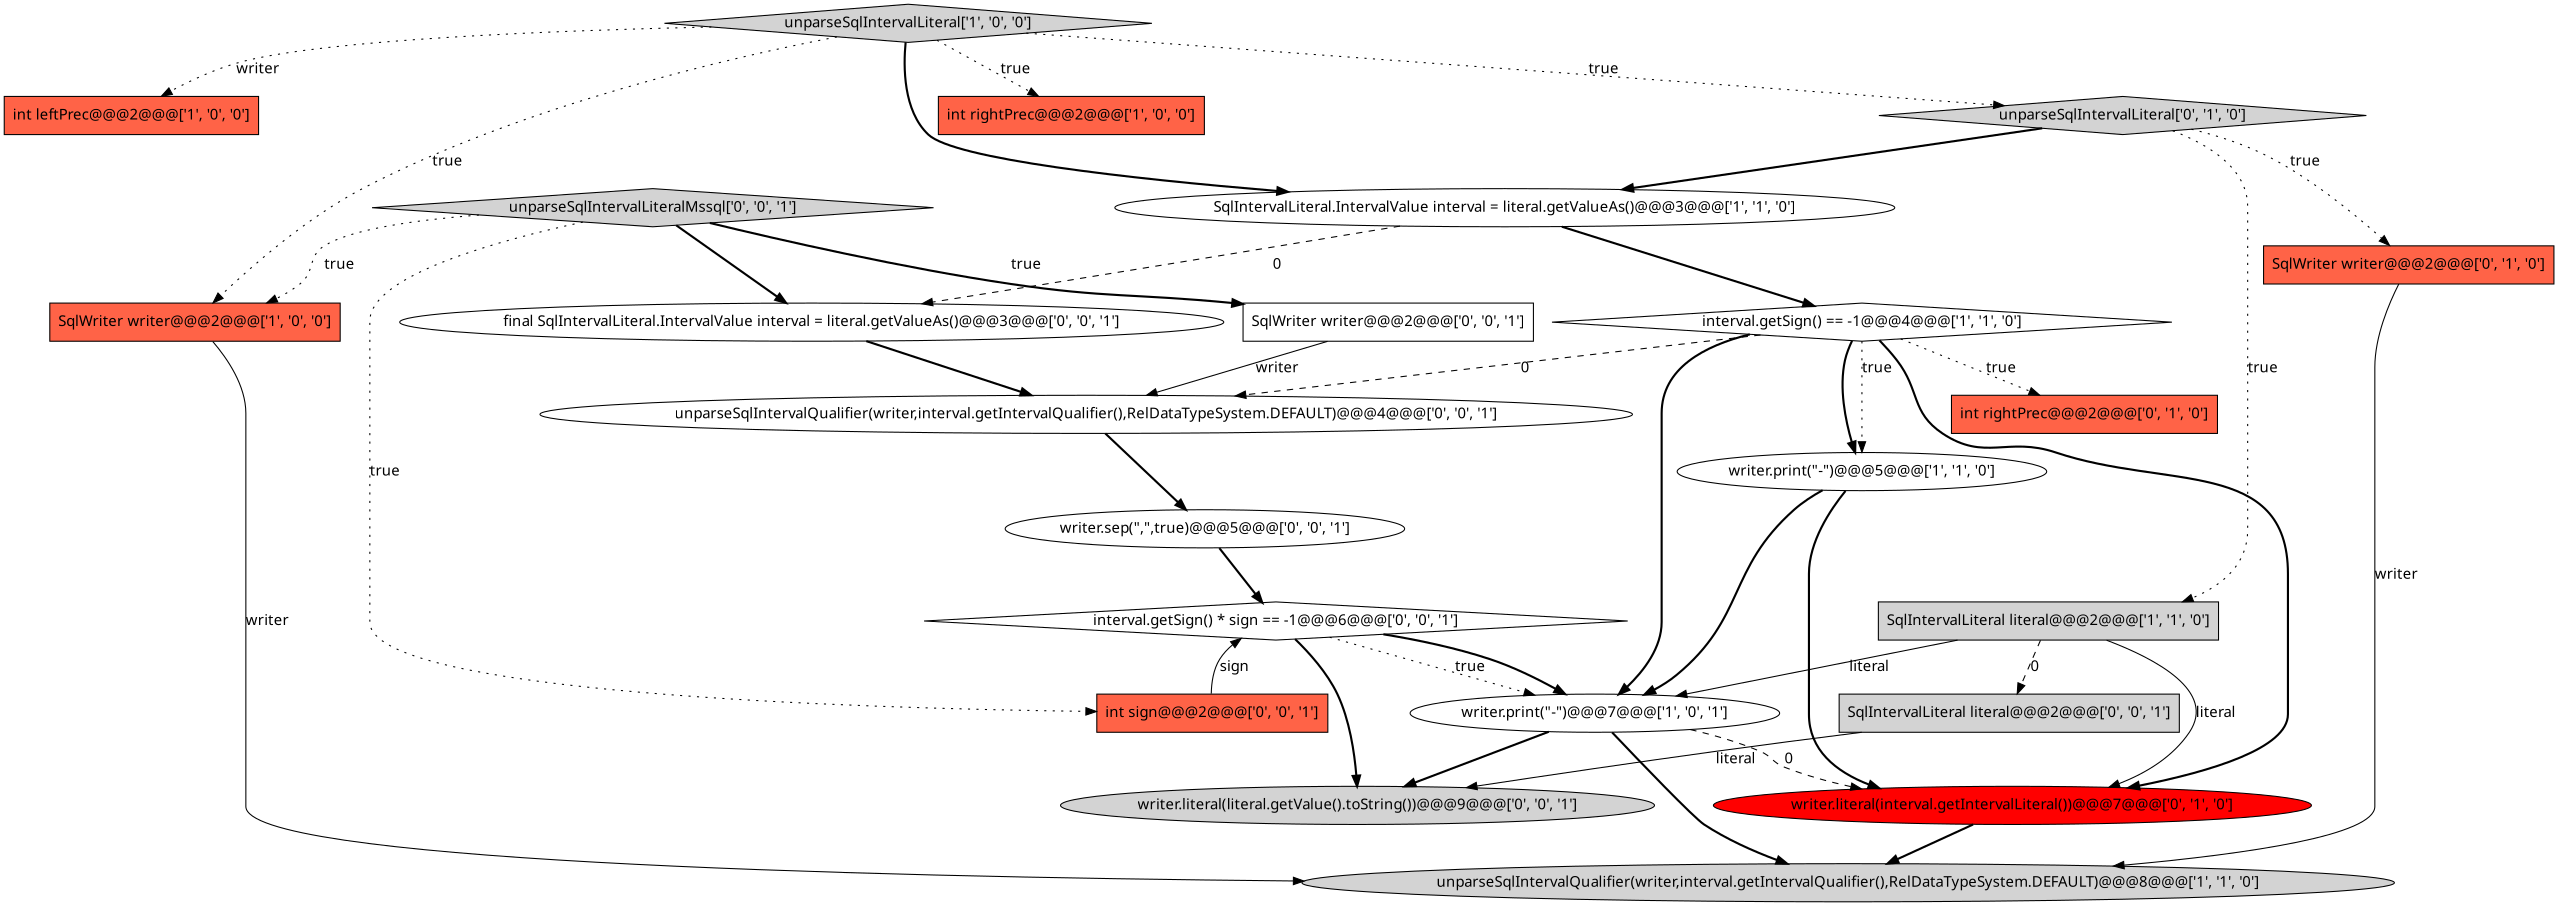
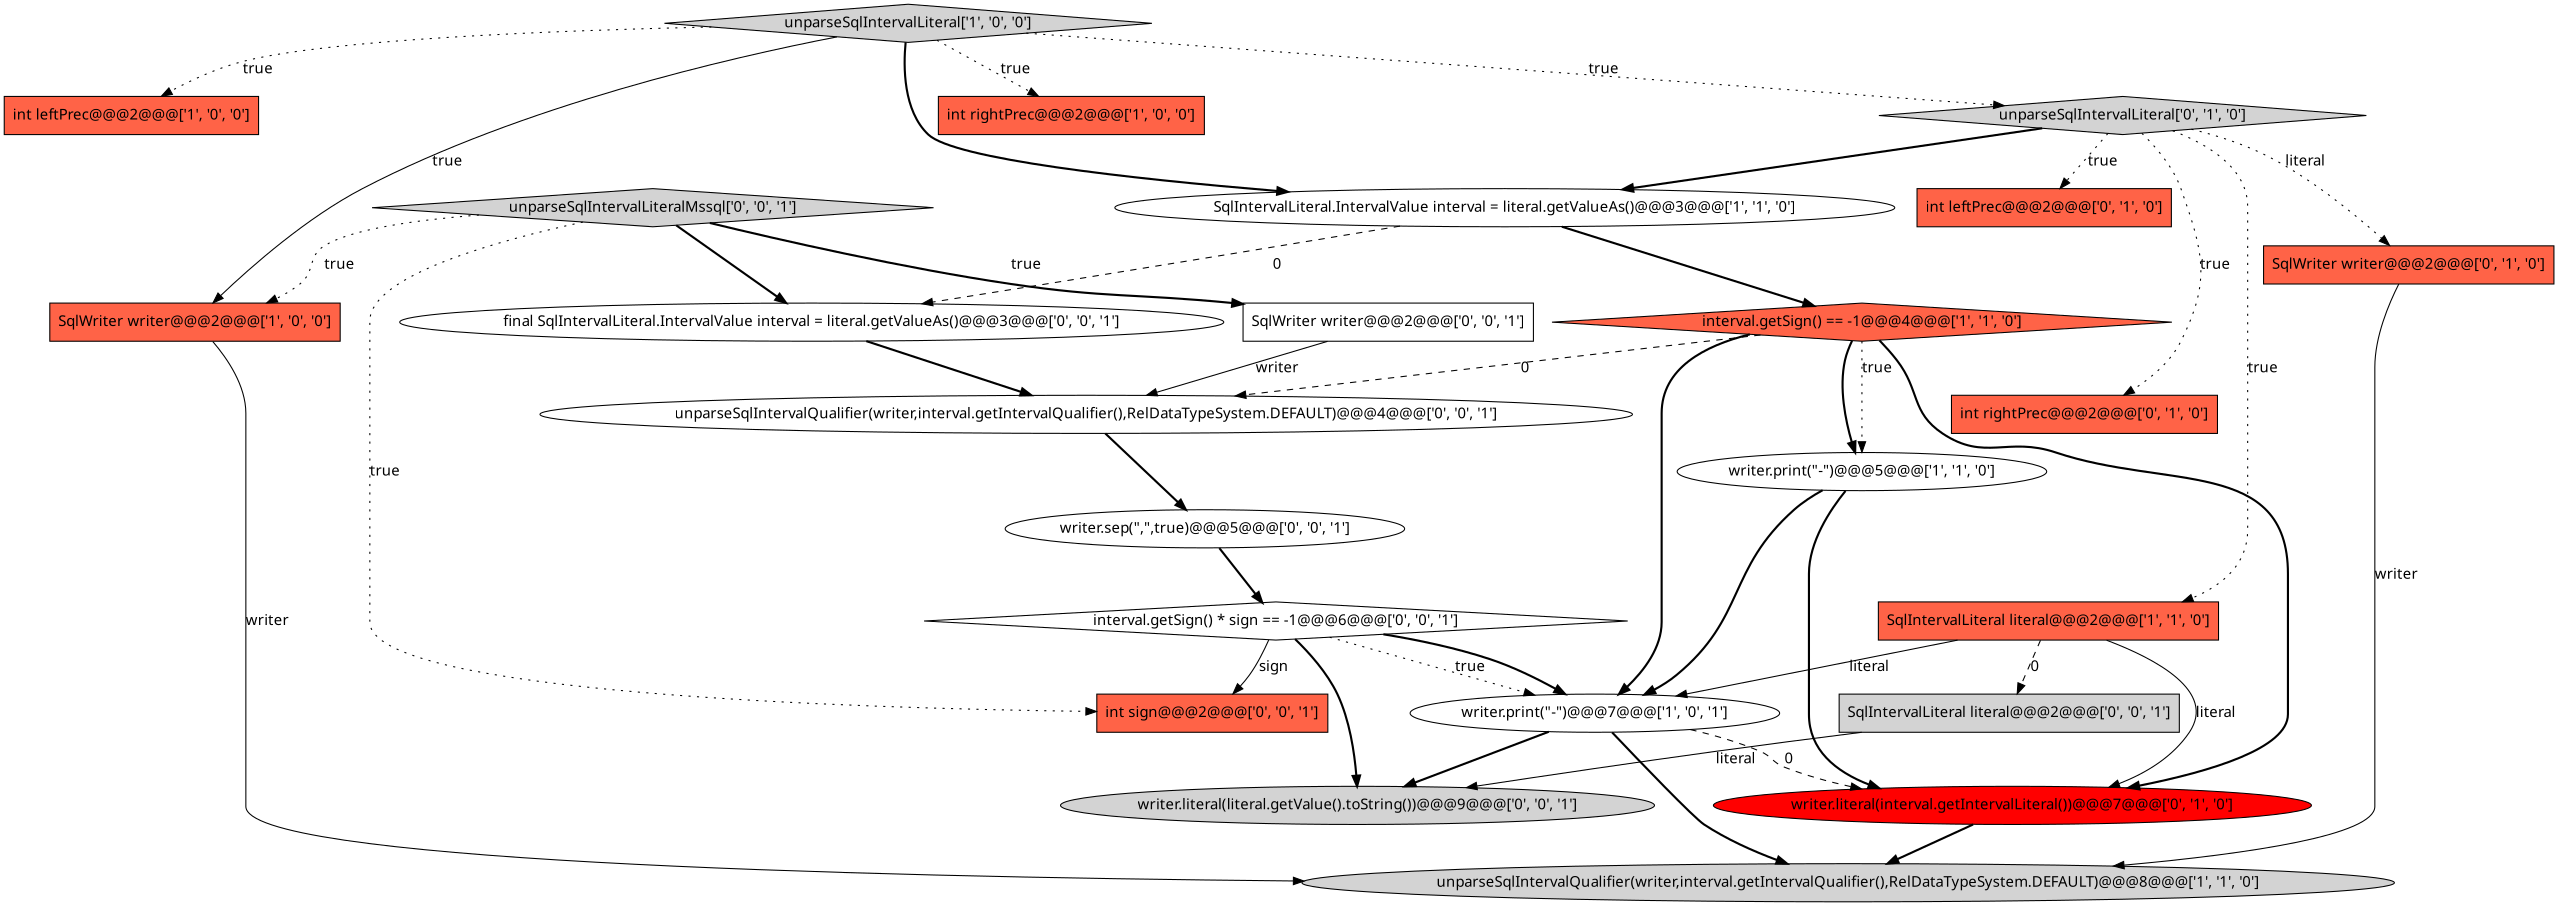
edge "unparseSqlIntervalLiteral['1', '0', '0']" -> "int leftPrec@@@2@@@['1', '0', '0']": label "writer" -> "true"
edge "unparseSqlIntervalLiteral['1', '0', '0']" -> "SqlWriter writer@@@2@@@['1', '0', '0']": style dotted -> solid
edge "unparseSqlIntervalLiteral['0', '1', '0']" -> "SqlWriter writer@@@2@@@['0', '1', '0']": label "true" -> "literal"
node "int leftPrec@@@2@@@['0', '1', '0']": added
node "interval.getSign() == -1@@@4@@@['1', '1', '0']": fillcolor white -> tomato
edge "interval.getSign() == -1@@@4@@@['1', '1', '0']" -> "int rightPrec@@@2@@@['0', '1', '0']": now "unparseSqlIntervalLiteral['0', '1', '0']" -> "int rightPrec@@@2@@@['0', '1', '0']"
node "SqlIntervalLiteral literal@@@2@@@['1', '1', '0']": fillcolor lightgray -> tomato
edge "int sign@@@2@@@['0', '0', '1']" -> "interval.getSign() * sign == -1@@@6@@@['0', '0', '1']": reversed
